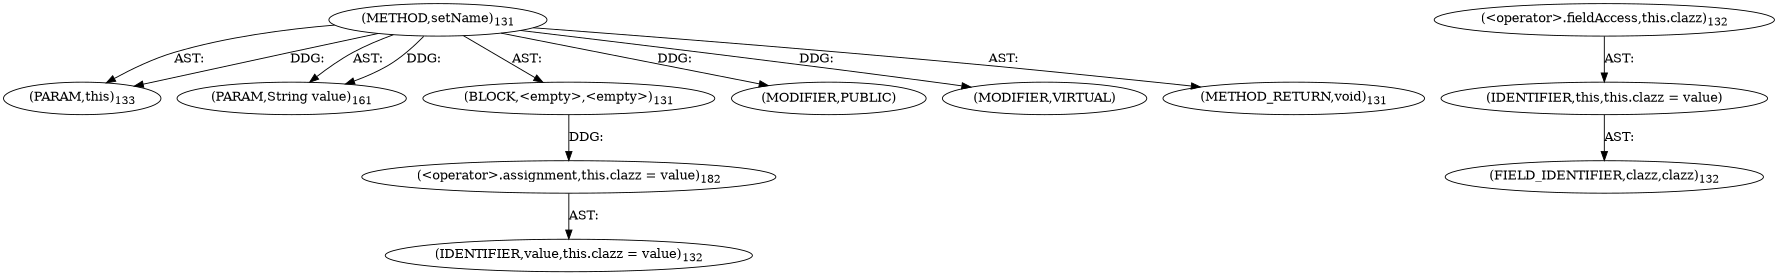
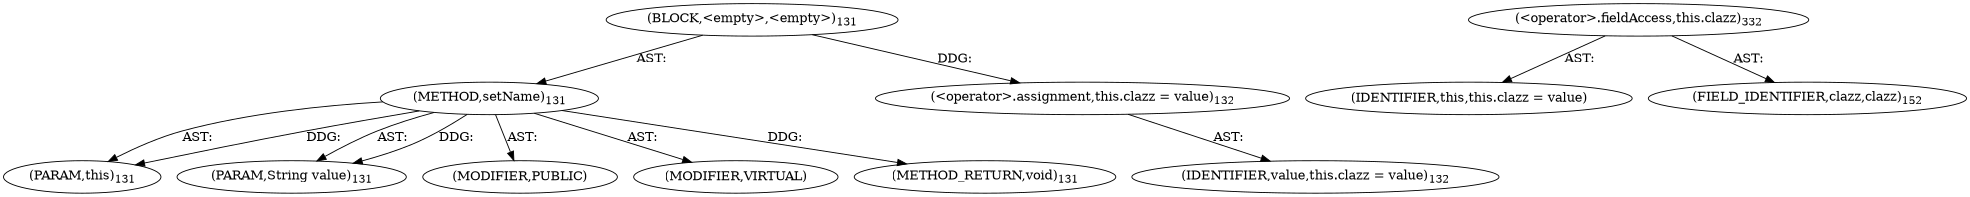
node "(<operator>.fieldAccess,this.clazz)": text "132" -> "332"
edge "(METHOD,setName)" -> "(BLOCK,<empty>,<empty>)": reversed
edge "(METHOD,setName)" -> "(MODIFIER,PUBLIC)": label "DDG: " -> "AST: "
edge "(METHOD,setName)" -> "(MODIFIER,VIRTUAL)": label "DDG: " -> "AST: "
edge "(METHOD,setName)" -> "(METHOD_RETURN,void)": label "AST: " -> "DDG: "
node "(PARAM,this)": text "133" -> "131"
node "(PARAM,String value)": text "161" -> "131"
edge "(IDENTIFIER,this,this.clazz = value)" -> "(FIELD_IDENTIFIER,clazz,clazz)": now "(<operator>.fieldAccess,this.clazz)" -> "(FIELD_IDENTIFIER,clazz,clazz)"
node "(<operator>.assignment,this.clazz = value)": text "182" -> "132"
node "(FIELD_IDENTIFIER,clazz,clazz)": text "132" -> "152"
